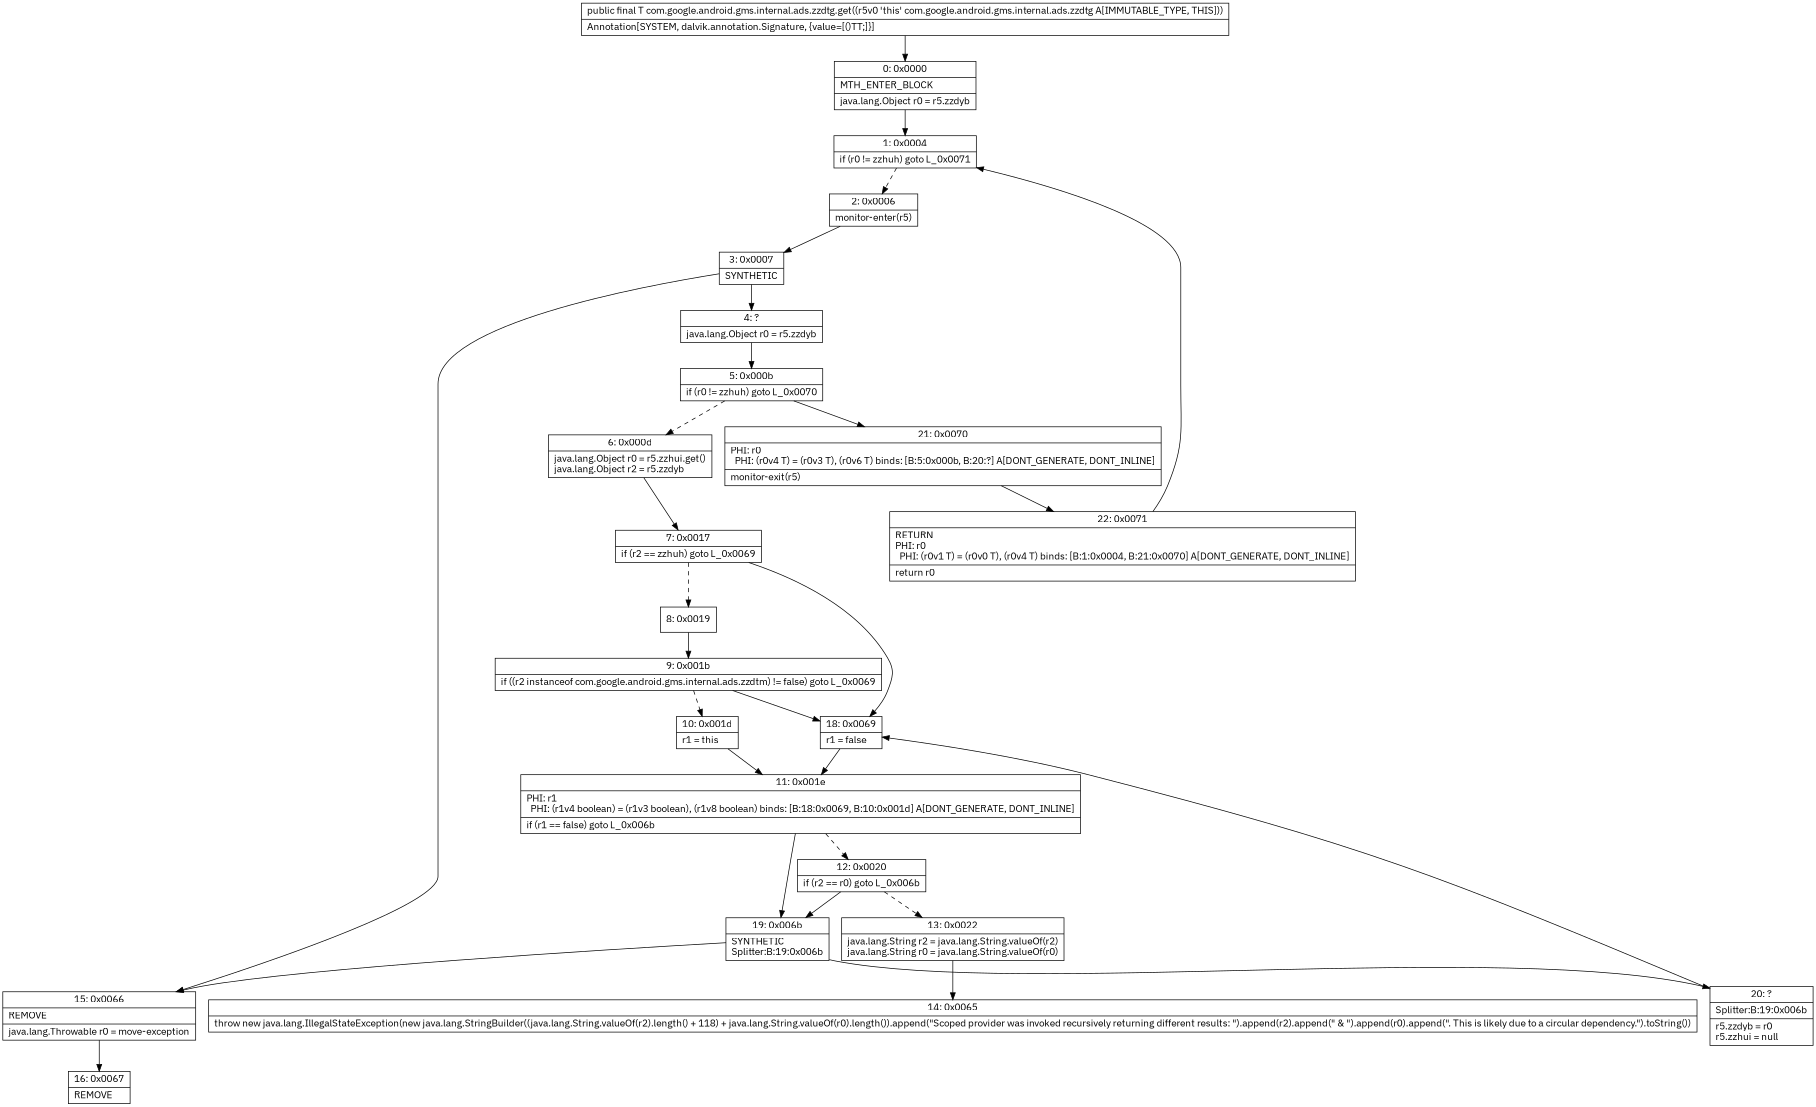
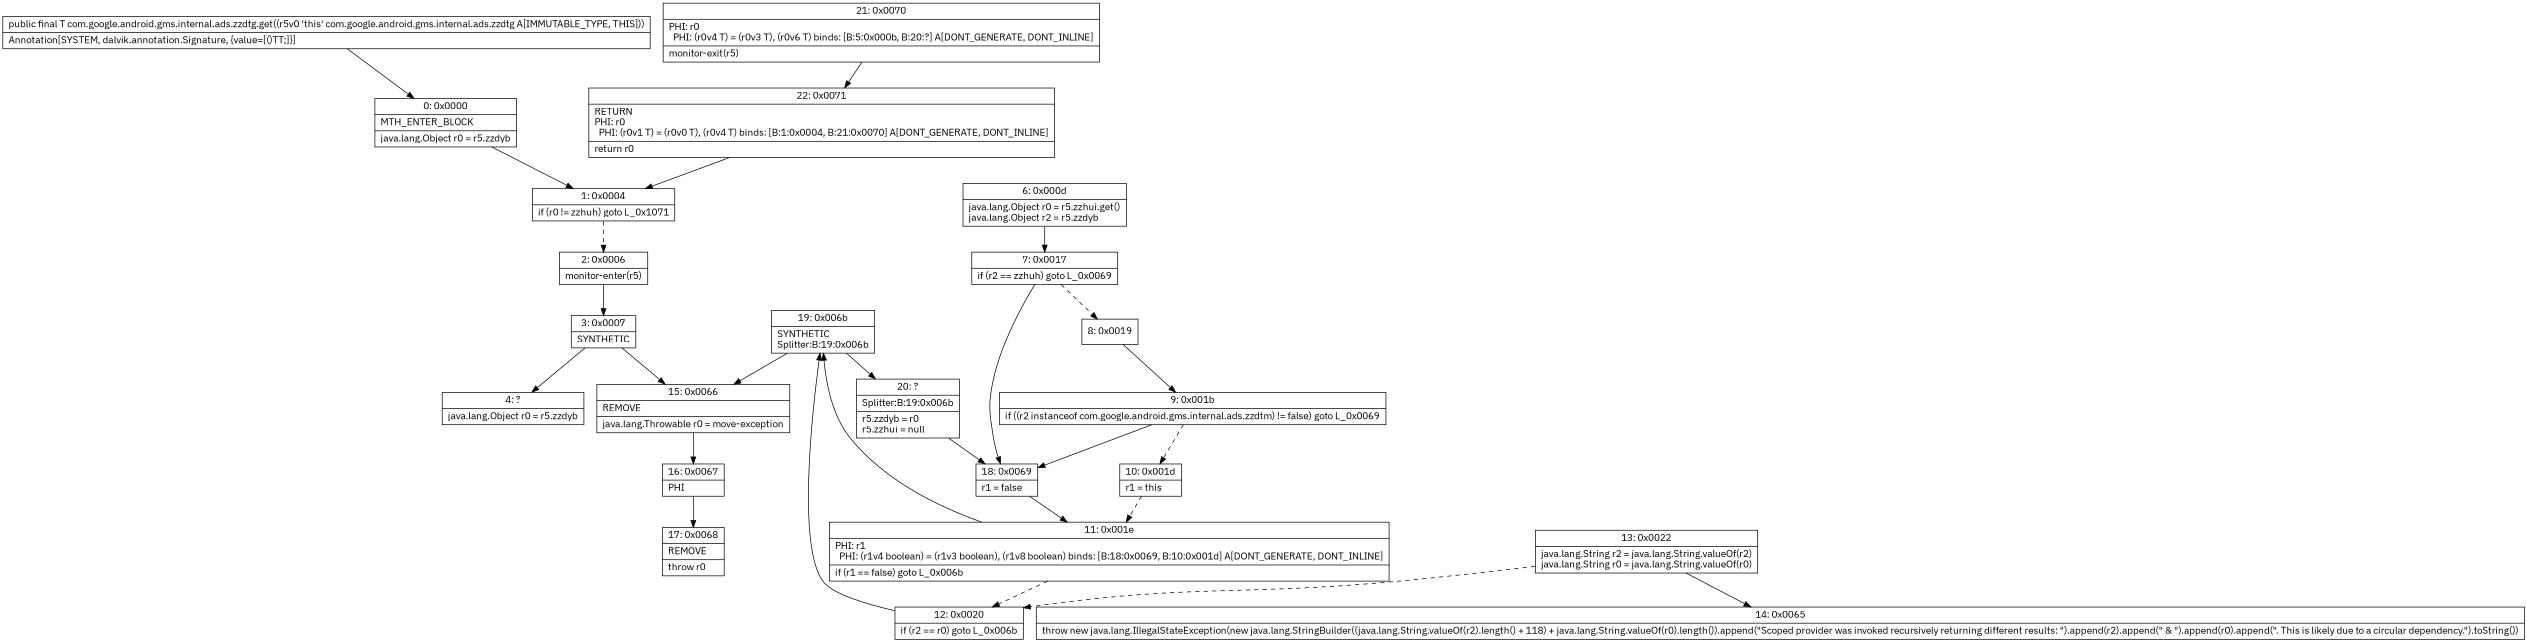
node "1: 0x0004": text "if (r0 != zzhuh) goto L_0x0071" -> "if (r0 != zzhuh) goto L_0x1071"
node "5: 0x000b": removed
node "17: 0x0068": added
edge "10: 0x001d" -> "11: 0x001e": style solid -> dashed
edge "12: 0x0020" -> "13: 0x0022": reversed
node "16: 0x0067": text "REMOVE" -> "PHI"
